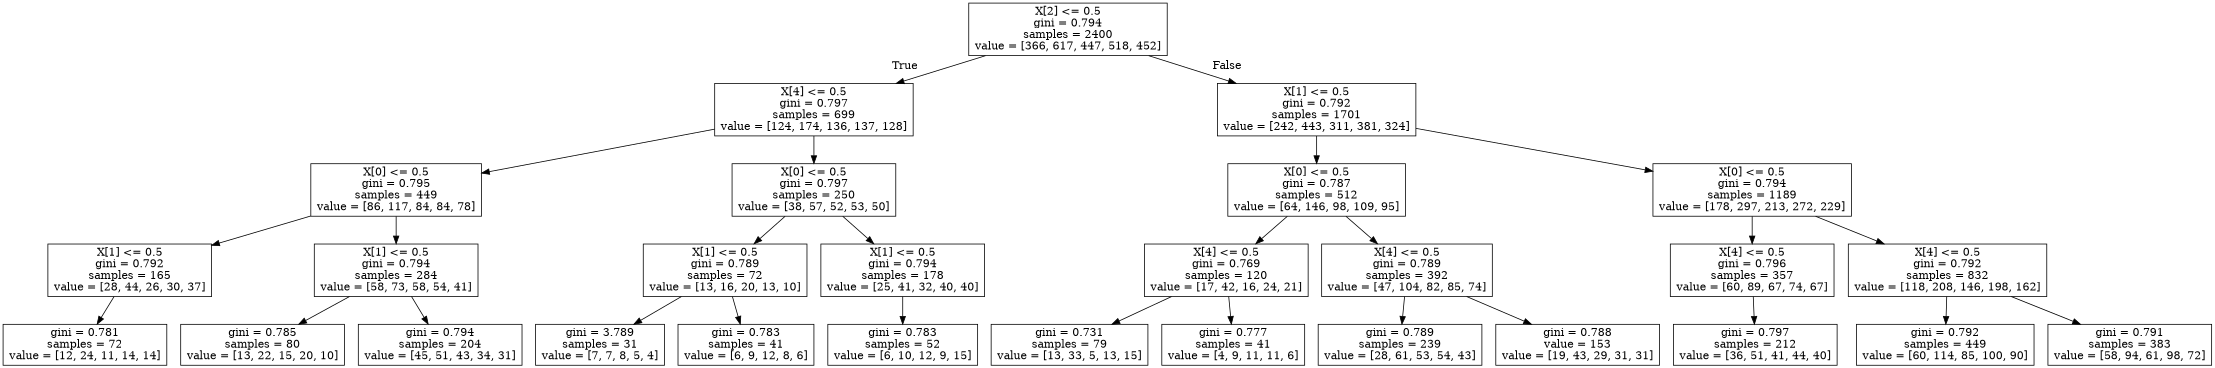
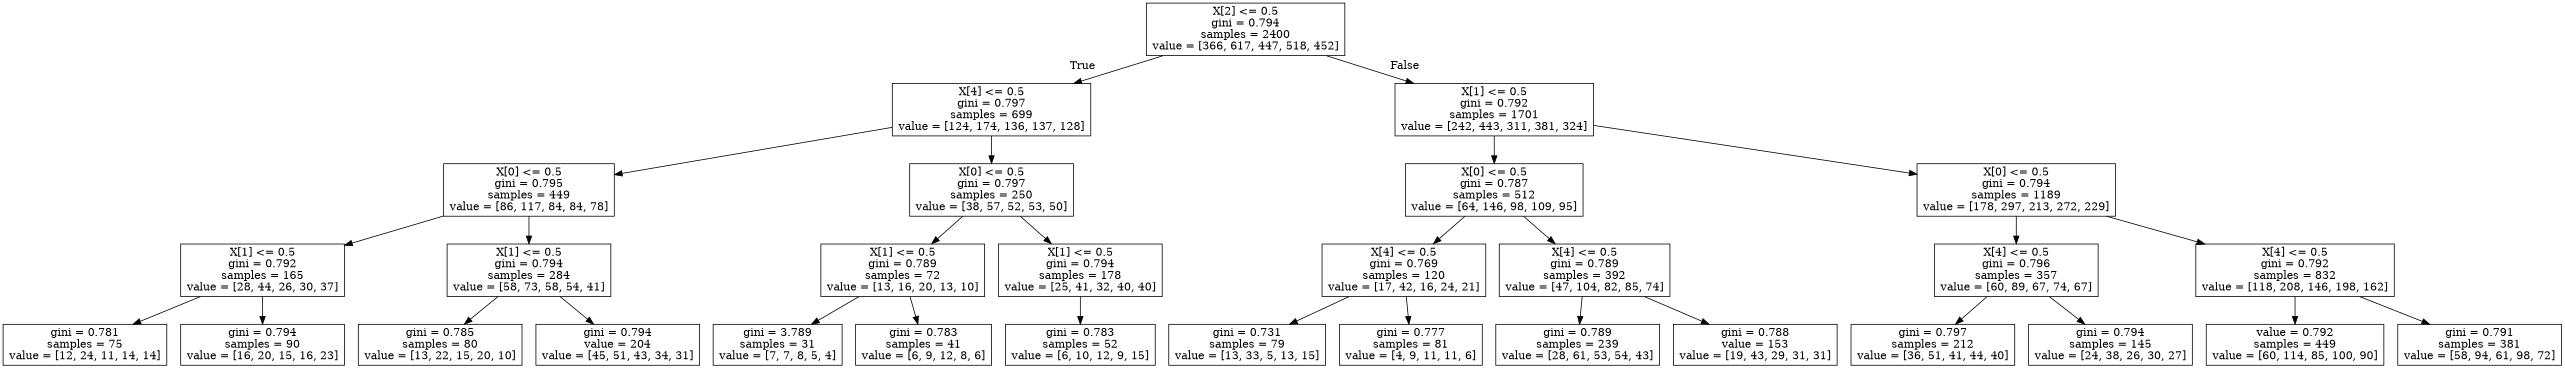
node "gini = 0.781 samples = 72 value = [12, 24, 11, 14, 14]": label "gini = 0.781 samples = 72 value = [12, 24, 11, 14, 14]" -> "gini = 0.781 samples = 75 value = [12, 24, 11, 14, 14]"
node "gini = 0.794 samples = 90 value = [16, 20, 15, 16, 23]": added
node "gini = 0.794 samples = 204 value = [45, 51, 43, 34, 31]": label "gini = 0.794 samples = 204 value = [45, 51, 43, 34, 31]" -> "gini = 0.794 value = 204 value = [45, 51, 43, 34, 31]"
node "gini = 0.777 samples = 41 value = [4, 9, 11, 11, 6]": label "gini = 0.777 samples = 41 value = [4, 9, 11, 11, 6]" -> "gini = 0.777 samples = 81 value = [4, 9, 11, 11, 6]"
node "gini = 0.792 samples = 449 value = [60, 114, 85, 100, 90]": label "gini = 0.792 samples = 449 value = [60, 114, 85, 100, 90]" -> "value = 0.792 samples = 449 value = [60, 114, 85, 100, 90]"
node "gini = 0.794 samples = 145 value = [24, 38, 26, 30, 27]": added
node "gini = 0.791 samples = 383 value = [58, 94, 61, 98, 72]": label "gini = 0.791 samples = 383 value = [58, 94, 61, 98, 72]" -> "gini = 0.791 samples = 381 value = [58, 94, 61, 98, 72]"
